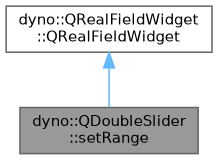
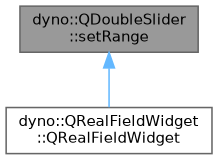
edge "dyno::QDoubleSlider ::setRange" -> "dyno::QRealFieldWidget ::QRealFieldWidget": reversed
